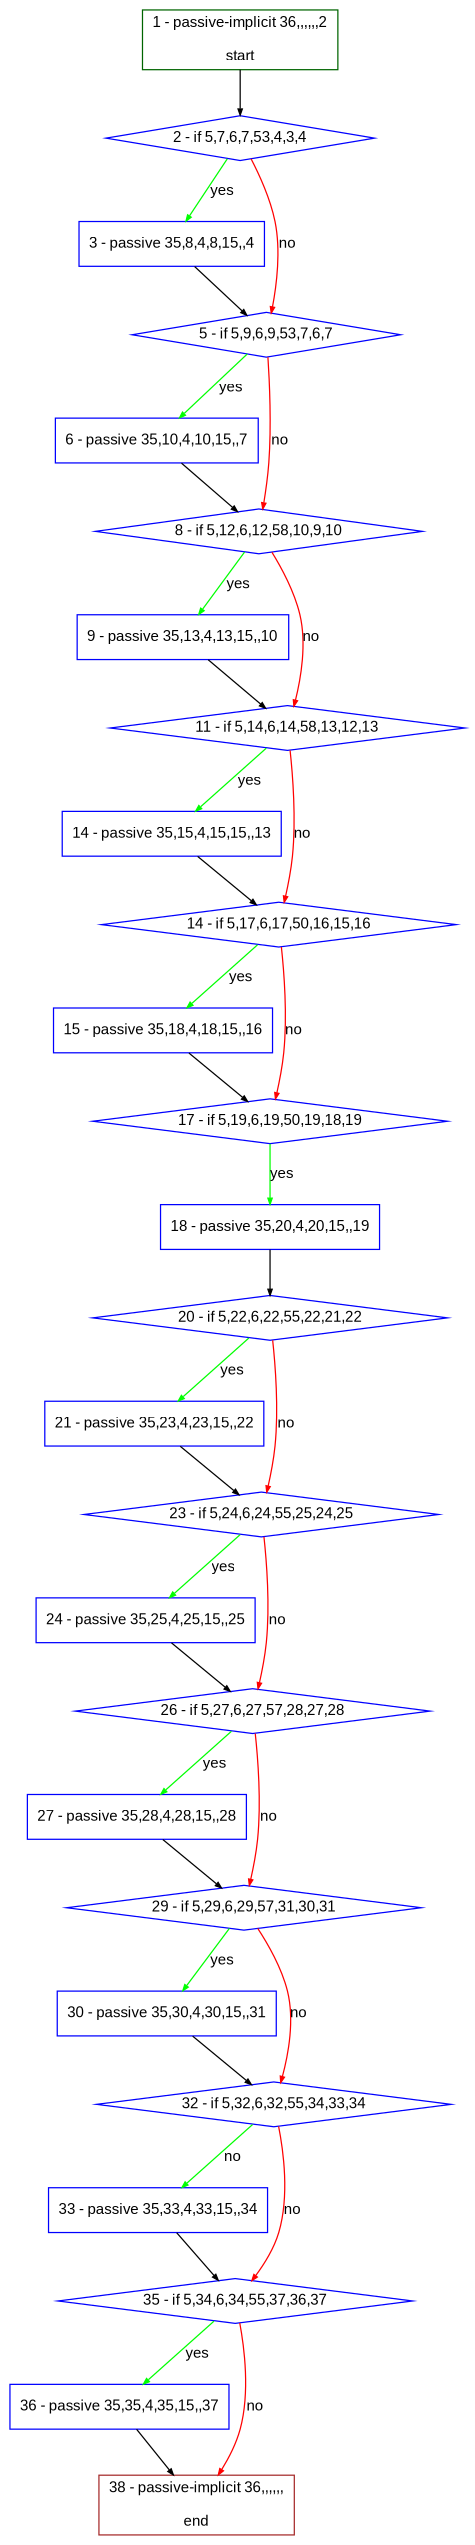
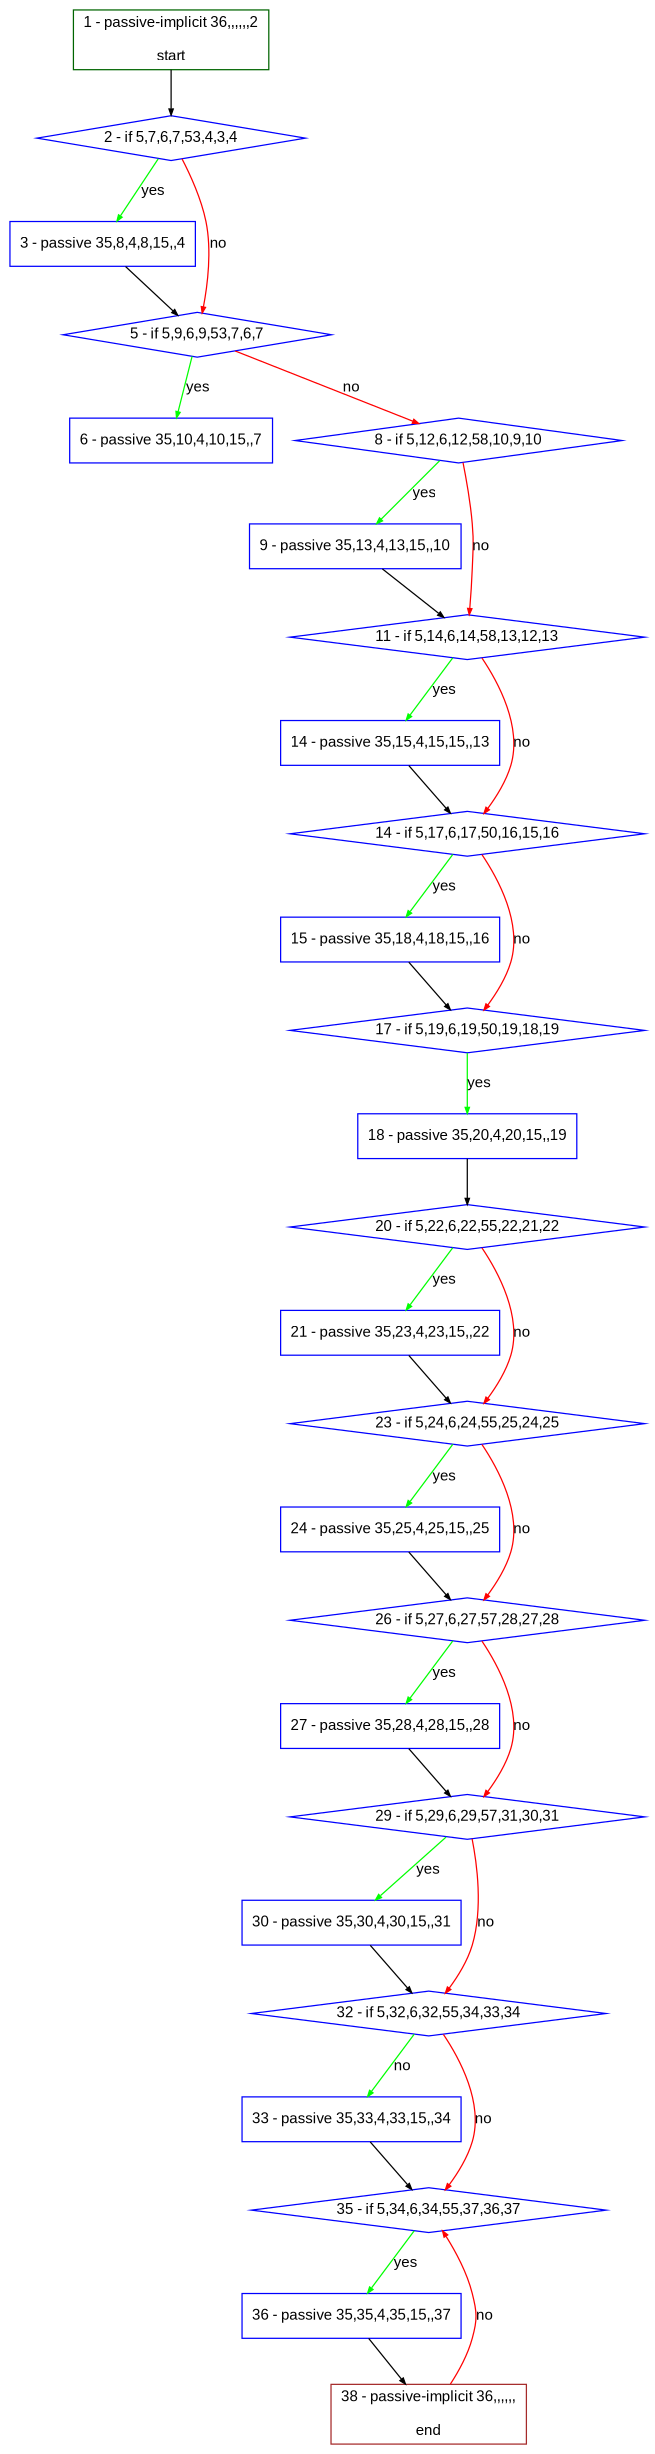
edge "6 - passive 35,10,4,10,15,,7" -> "8 - if 5,12,6,12,58,10,9,10": removed
edge "35 - if 5,34,6,34,55,37,36,37" -> "38 - passive-implicit 36,,,,,, end": reversed
